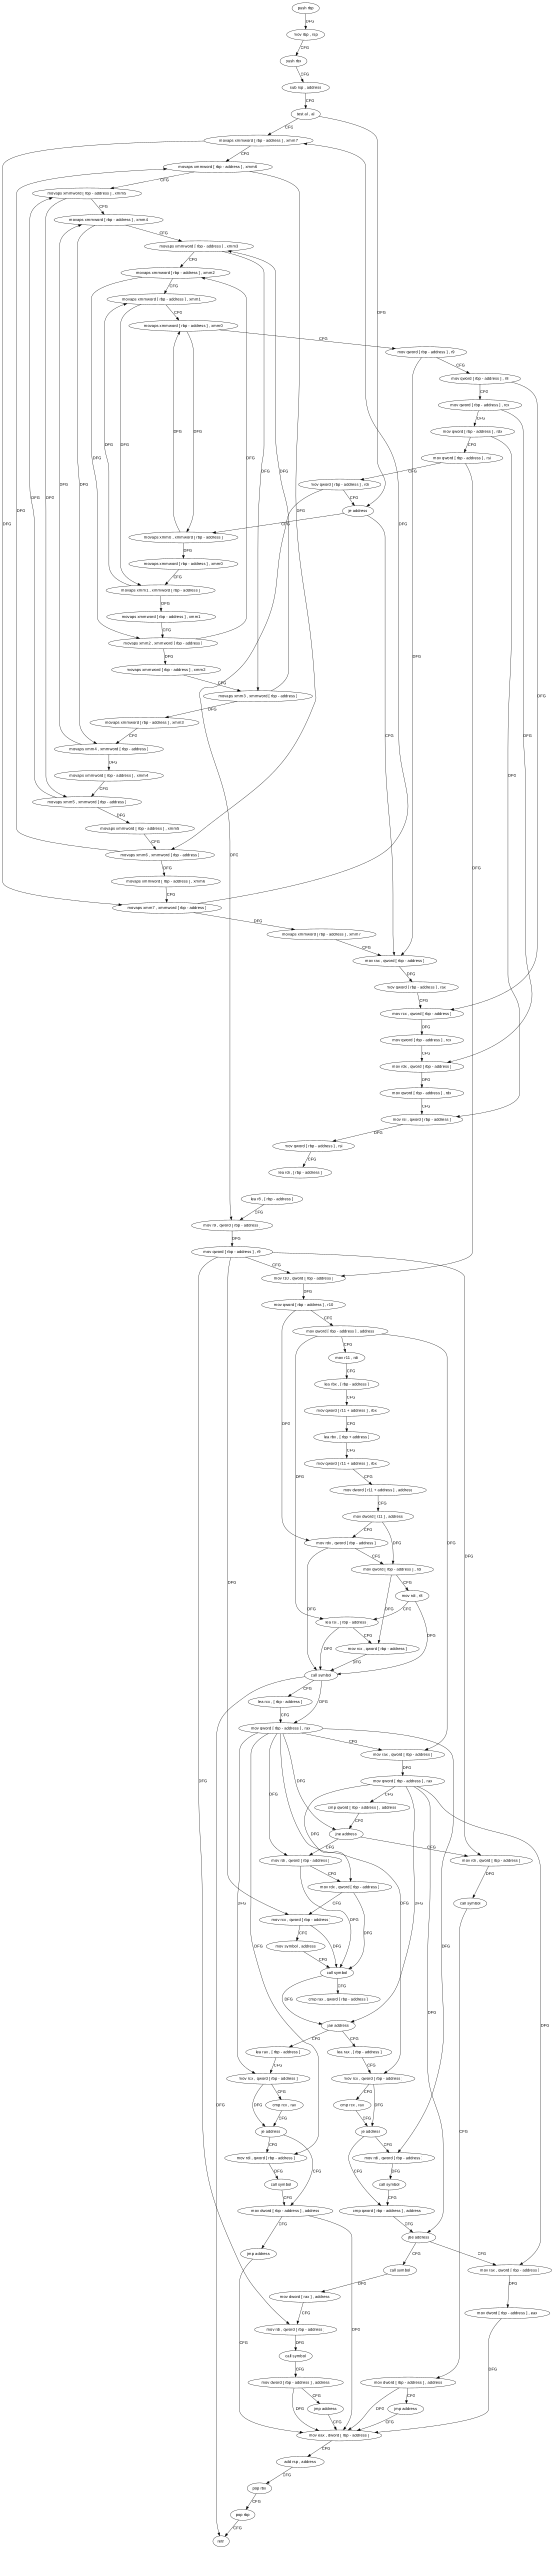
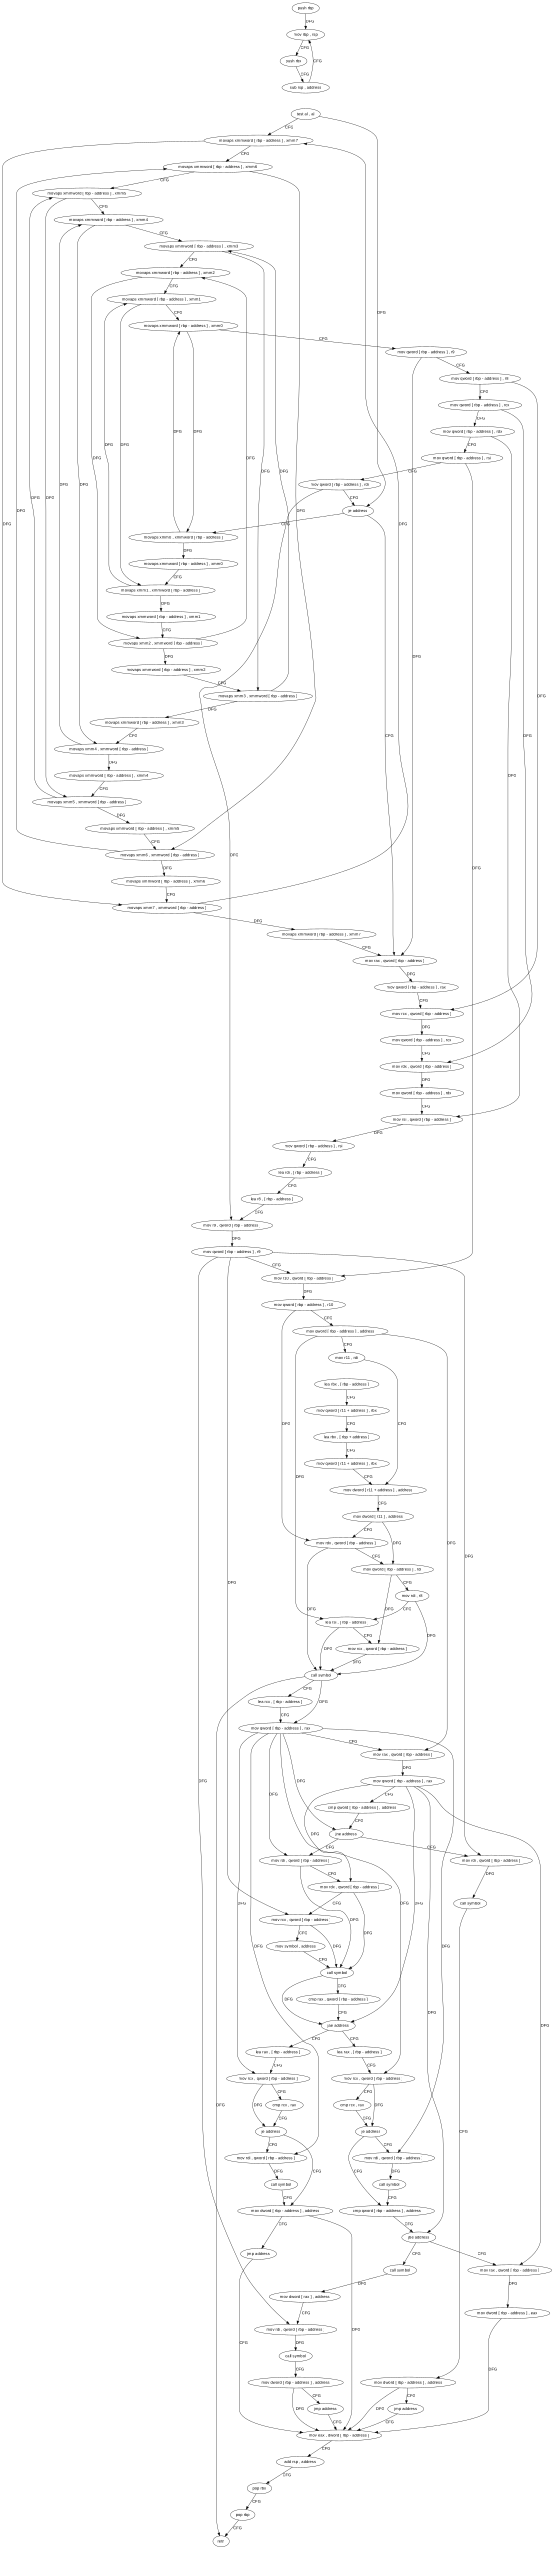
edge "sub rsp , address" -> "test al , al": now "sub rsp , address" -> "mov rbp , rsp"
edge "lea rdi , [ rbp - address ]" -> "lea r8 , [ rbp - address ]": added, label "CFG"
edge "mov r11 , rdi" -> "lea rbx , [ rbp - address ]": now "mov r11 , rdi" -> "mov dword [ r11 + address ] , address"
edge "cmp rax , qword [ rbp - address ]" -> "jae address": added, label "CFG"
